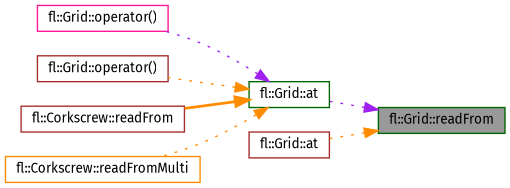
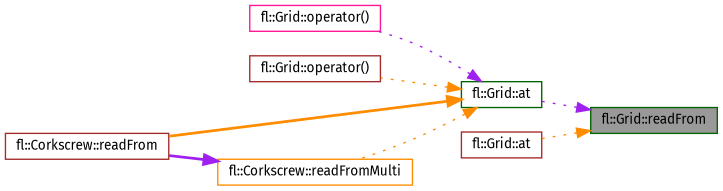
edge "fl::Corkscrew::readFrom" -> "fl::Corkscrew::readFromMulti": added
